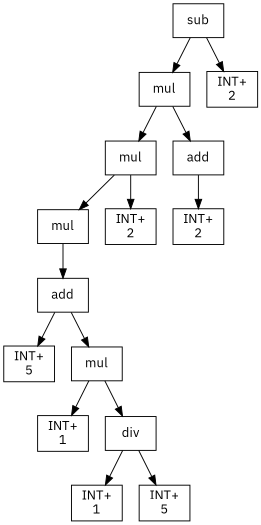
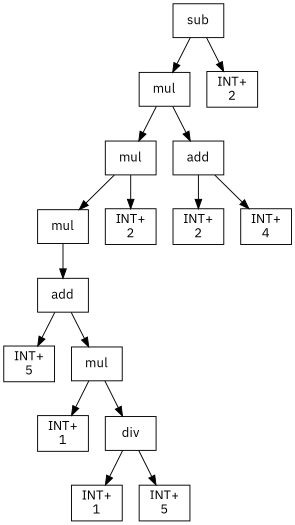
node "INT+ 4": added
